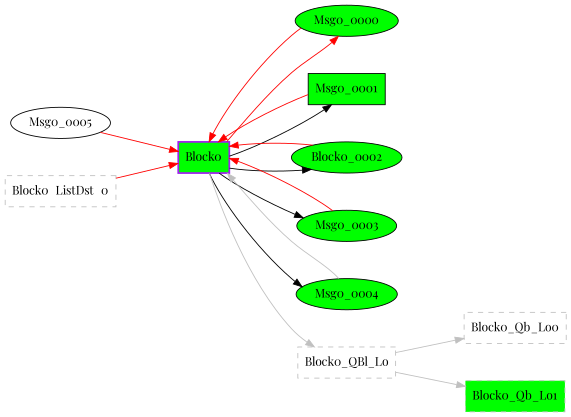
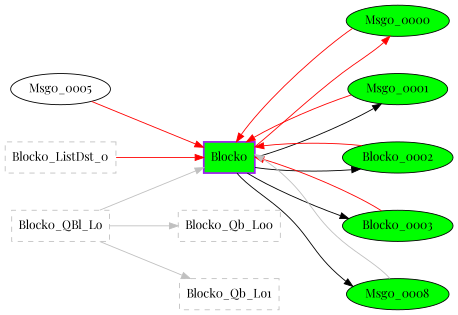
node "Msg0_0001": shape box -> ellipse
node "Msg0_0003": label "Msg0_0003" -> "Block0_0003"
edge "Block0" -> "Block0_QBl_Lo": reversed
node "Msg0_0004": label "Msg0_0004" -> "Msg0_0008"
node "Block0_Qb_Lo1": fillcolor green -> white
